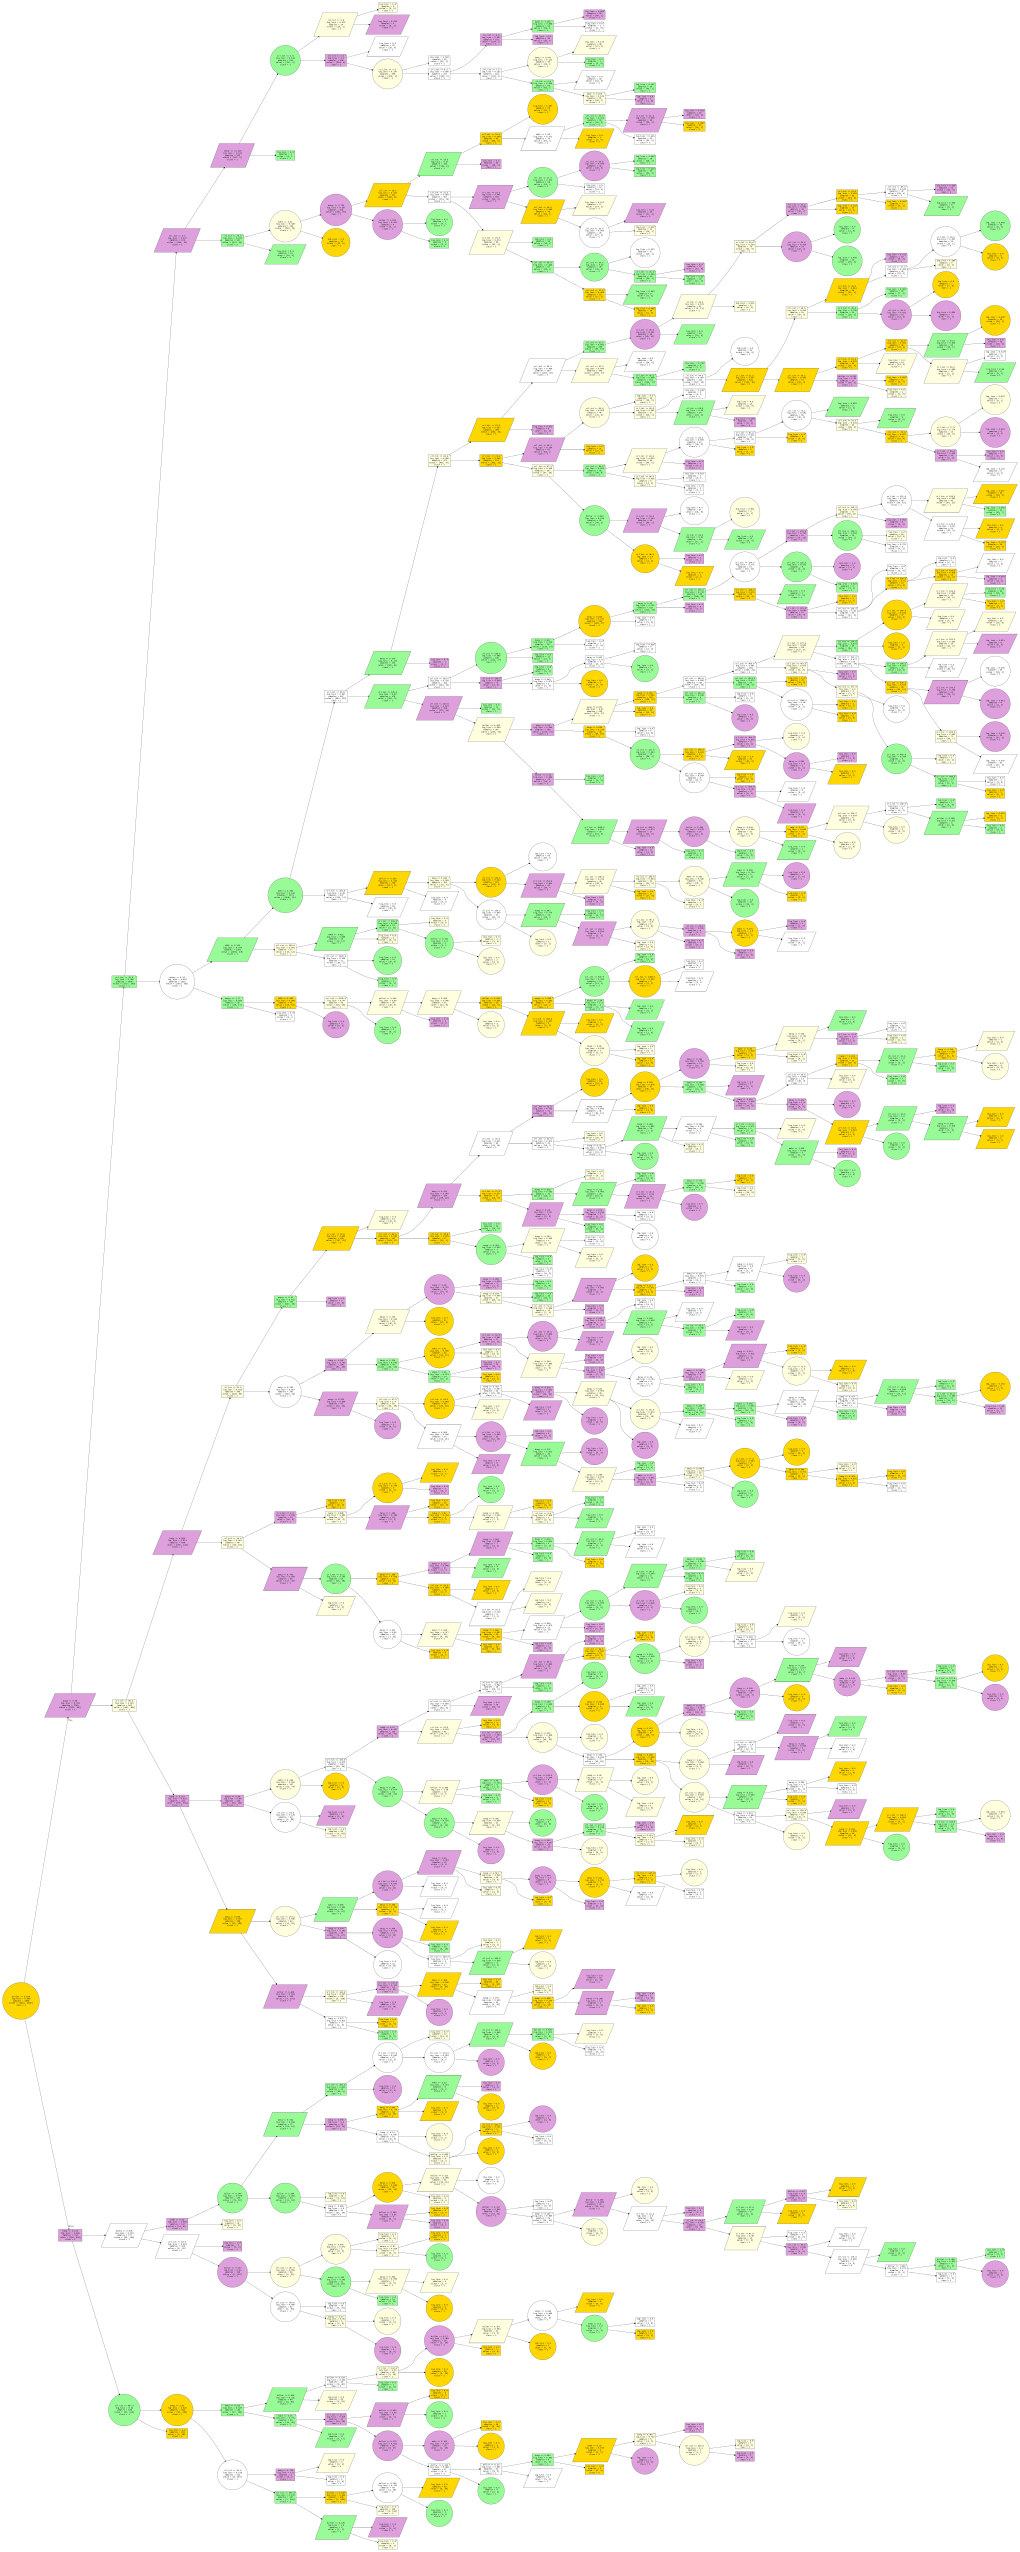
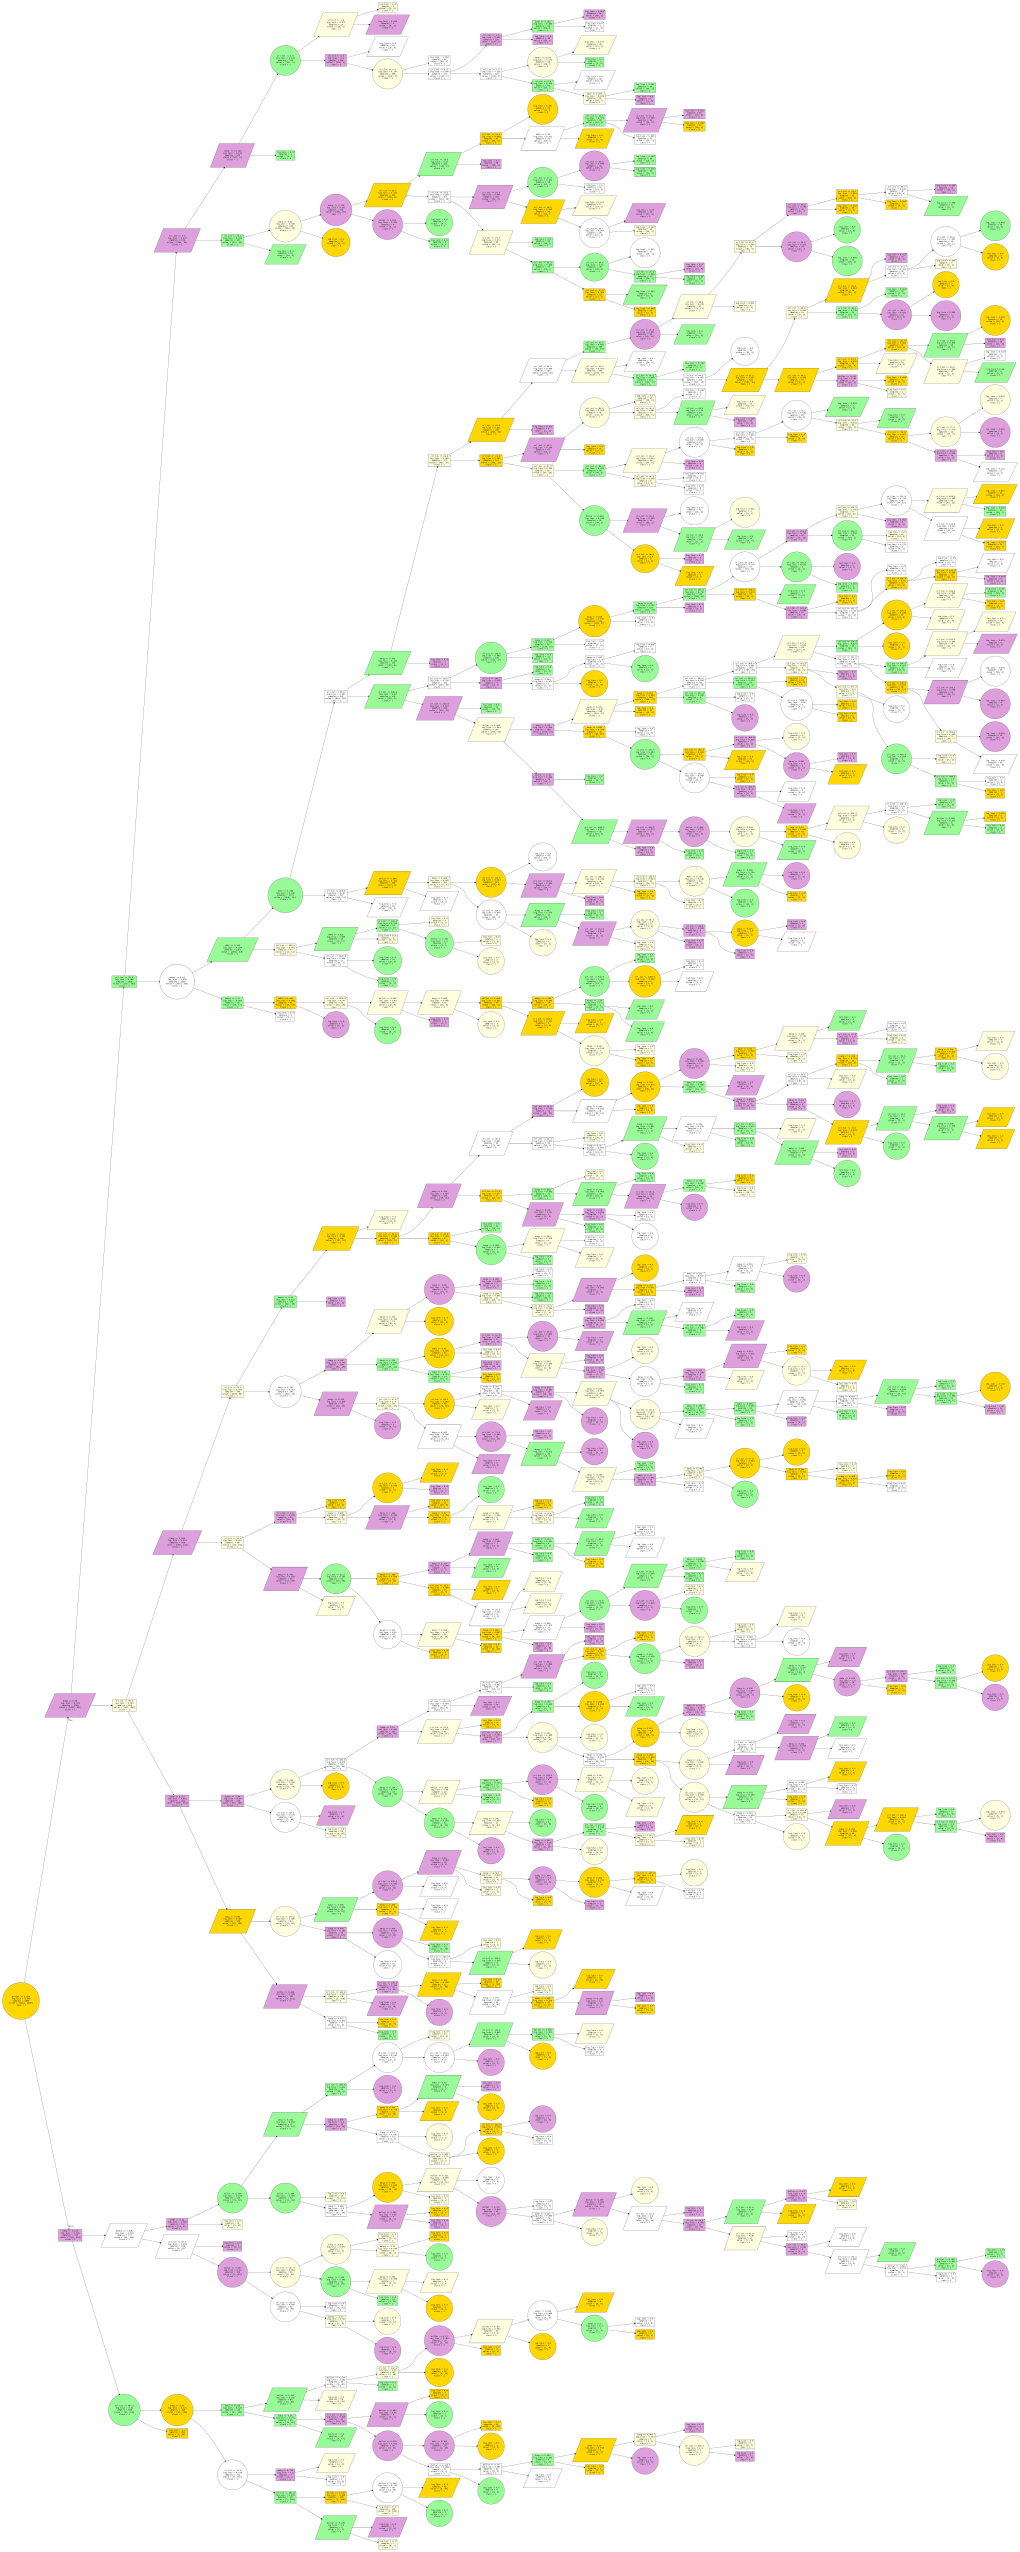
node "log_loss = 0.0 samples = 19 value = [0, 19] class = 1": fillcolor plum -> gold
